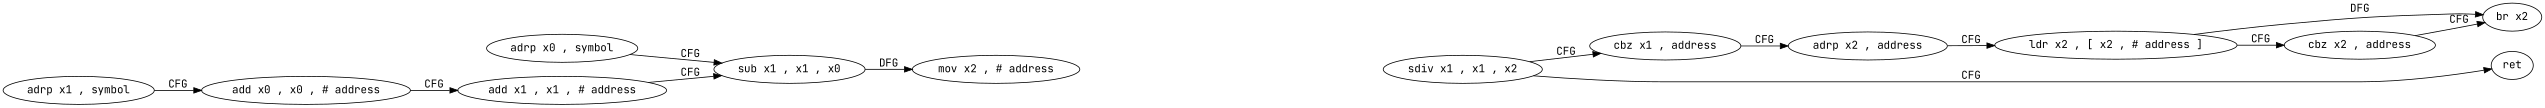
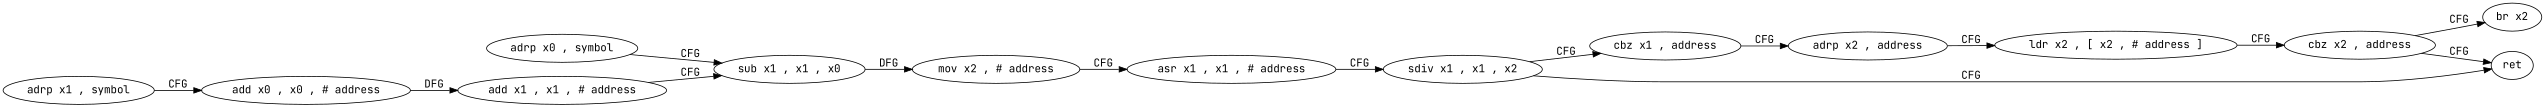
edge "ldr x2 , [ x2 , # address ]" -> "br x2": removed, label "DFG"
edge "cbz x2 , address" -> "ret": added, label "CFG"
node "asr x1 , x1 , # address": added
edge "add x0 , x0 , # address" -> "add x1 , x1 , # address": label "CFG" -> "DFG"
